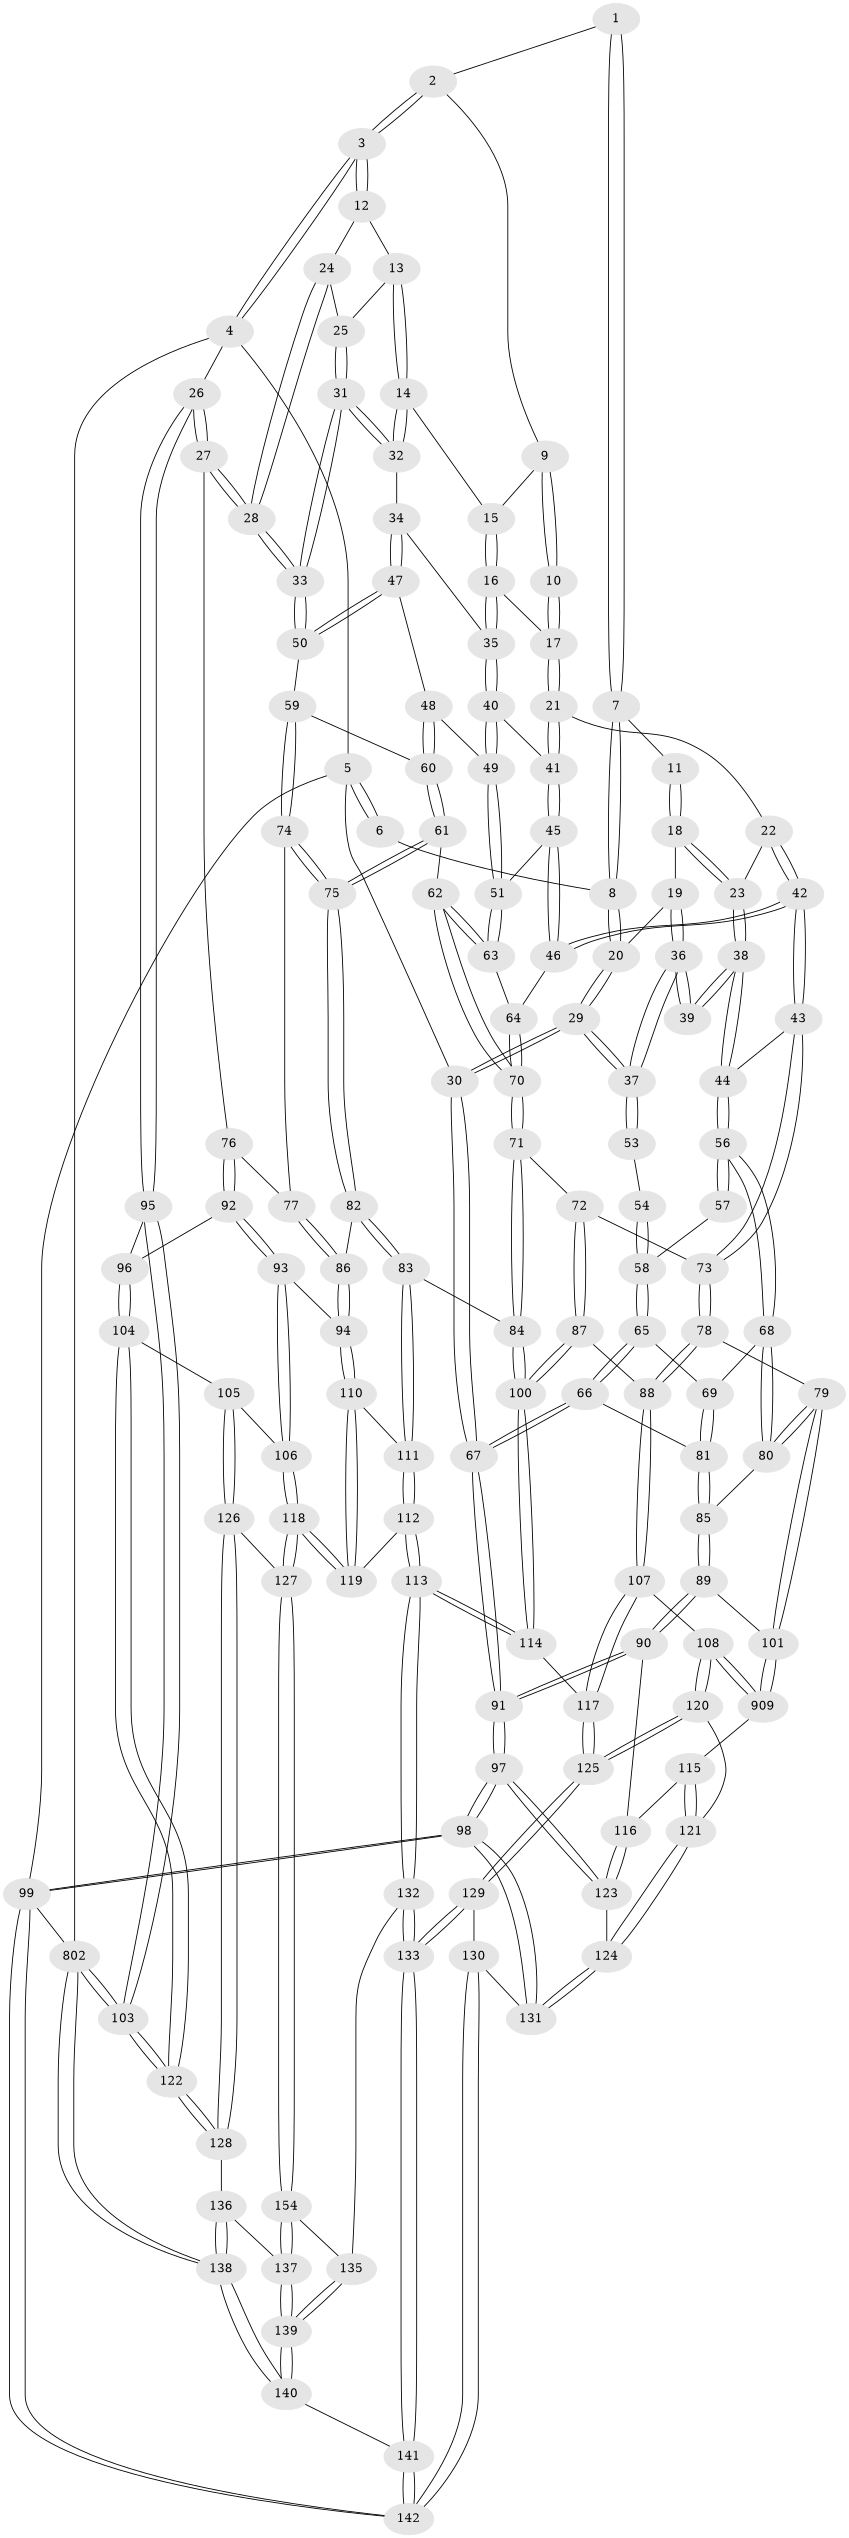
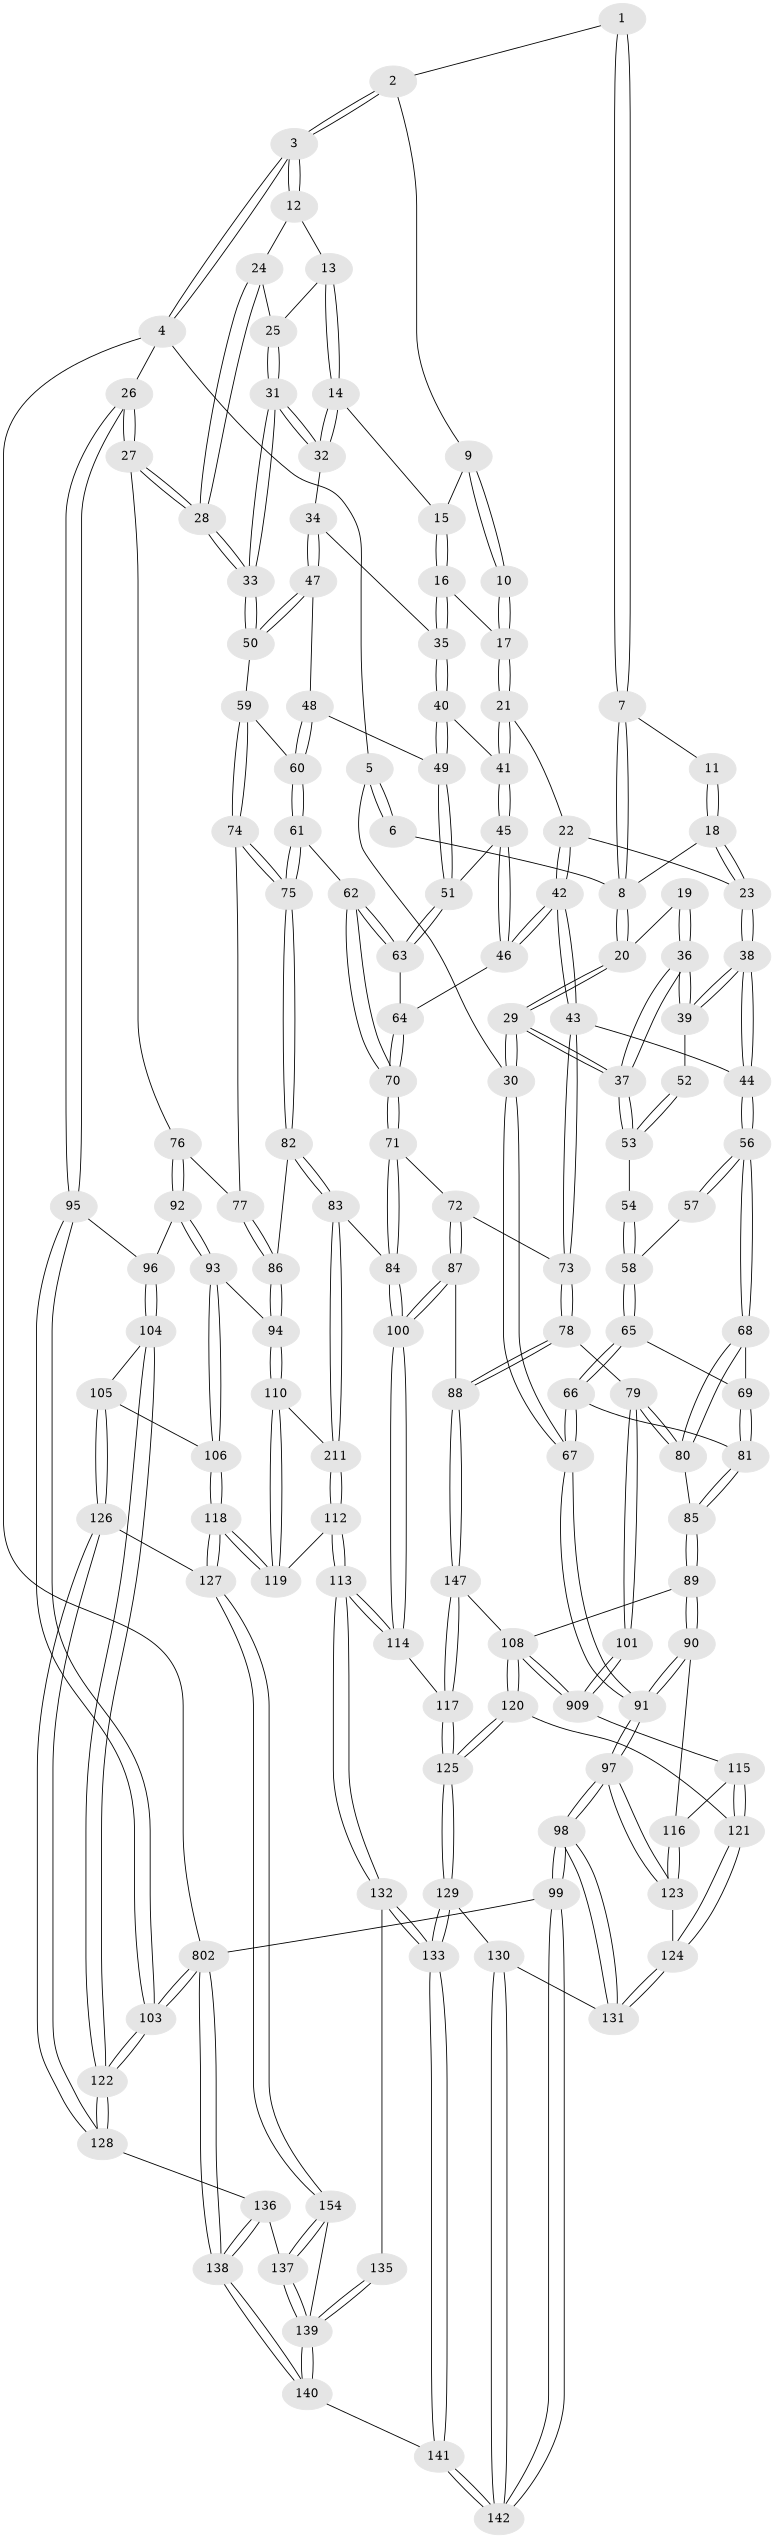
edge "18" -- "19": now "18" -- "8"
node "52": added
edge "5" -- "99": removed
node "111": label "111" -> "211"
node "107": label "107" -> "147"
edge "89" -- "101": now "89" -- "108"
edge "154" -- "135": now "154" -- "139"
